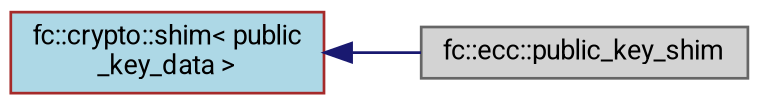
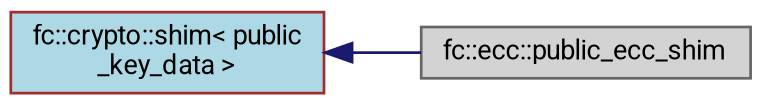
node "fc::ecc::public_key_shim": label "fc::ecc::public_key_shim" -> "fc::ecc::public_ecc_shim"
